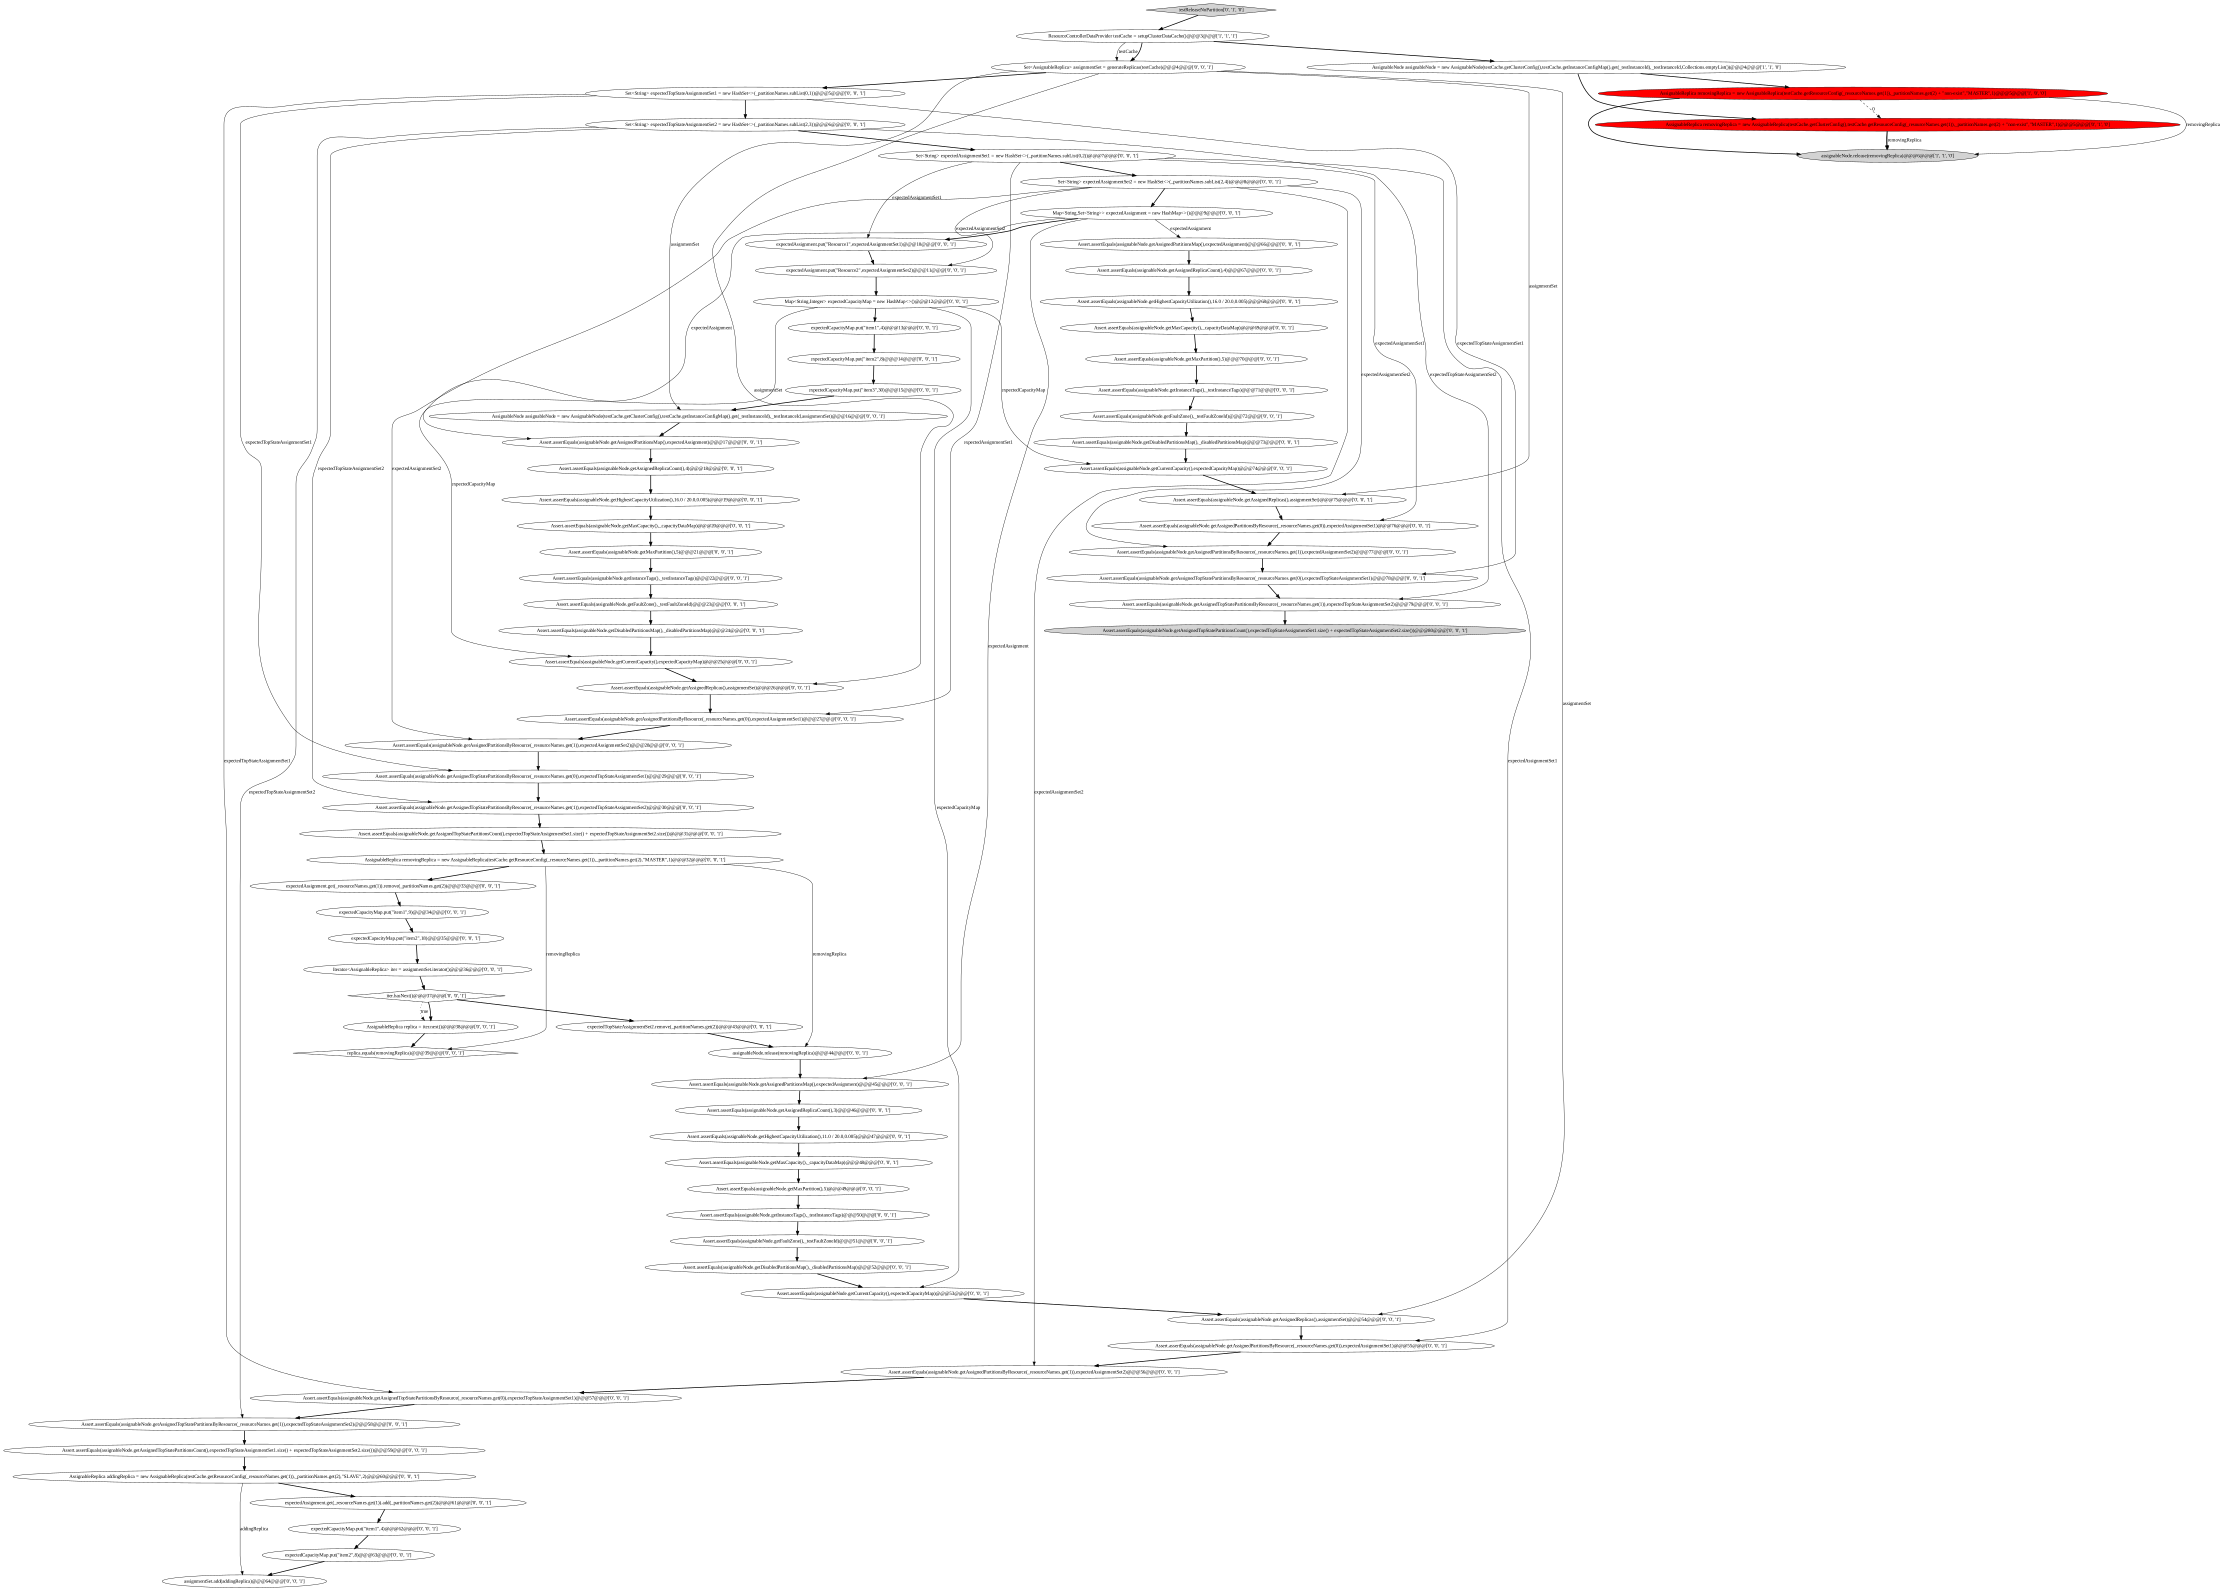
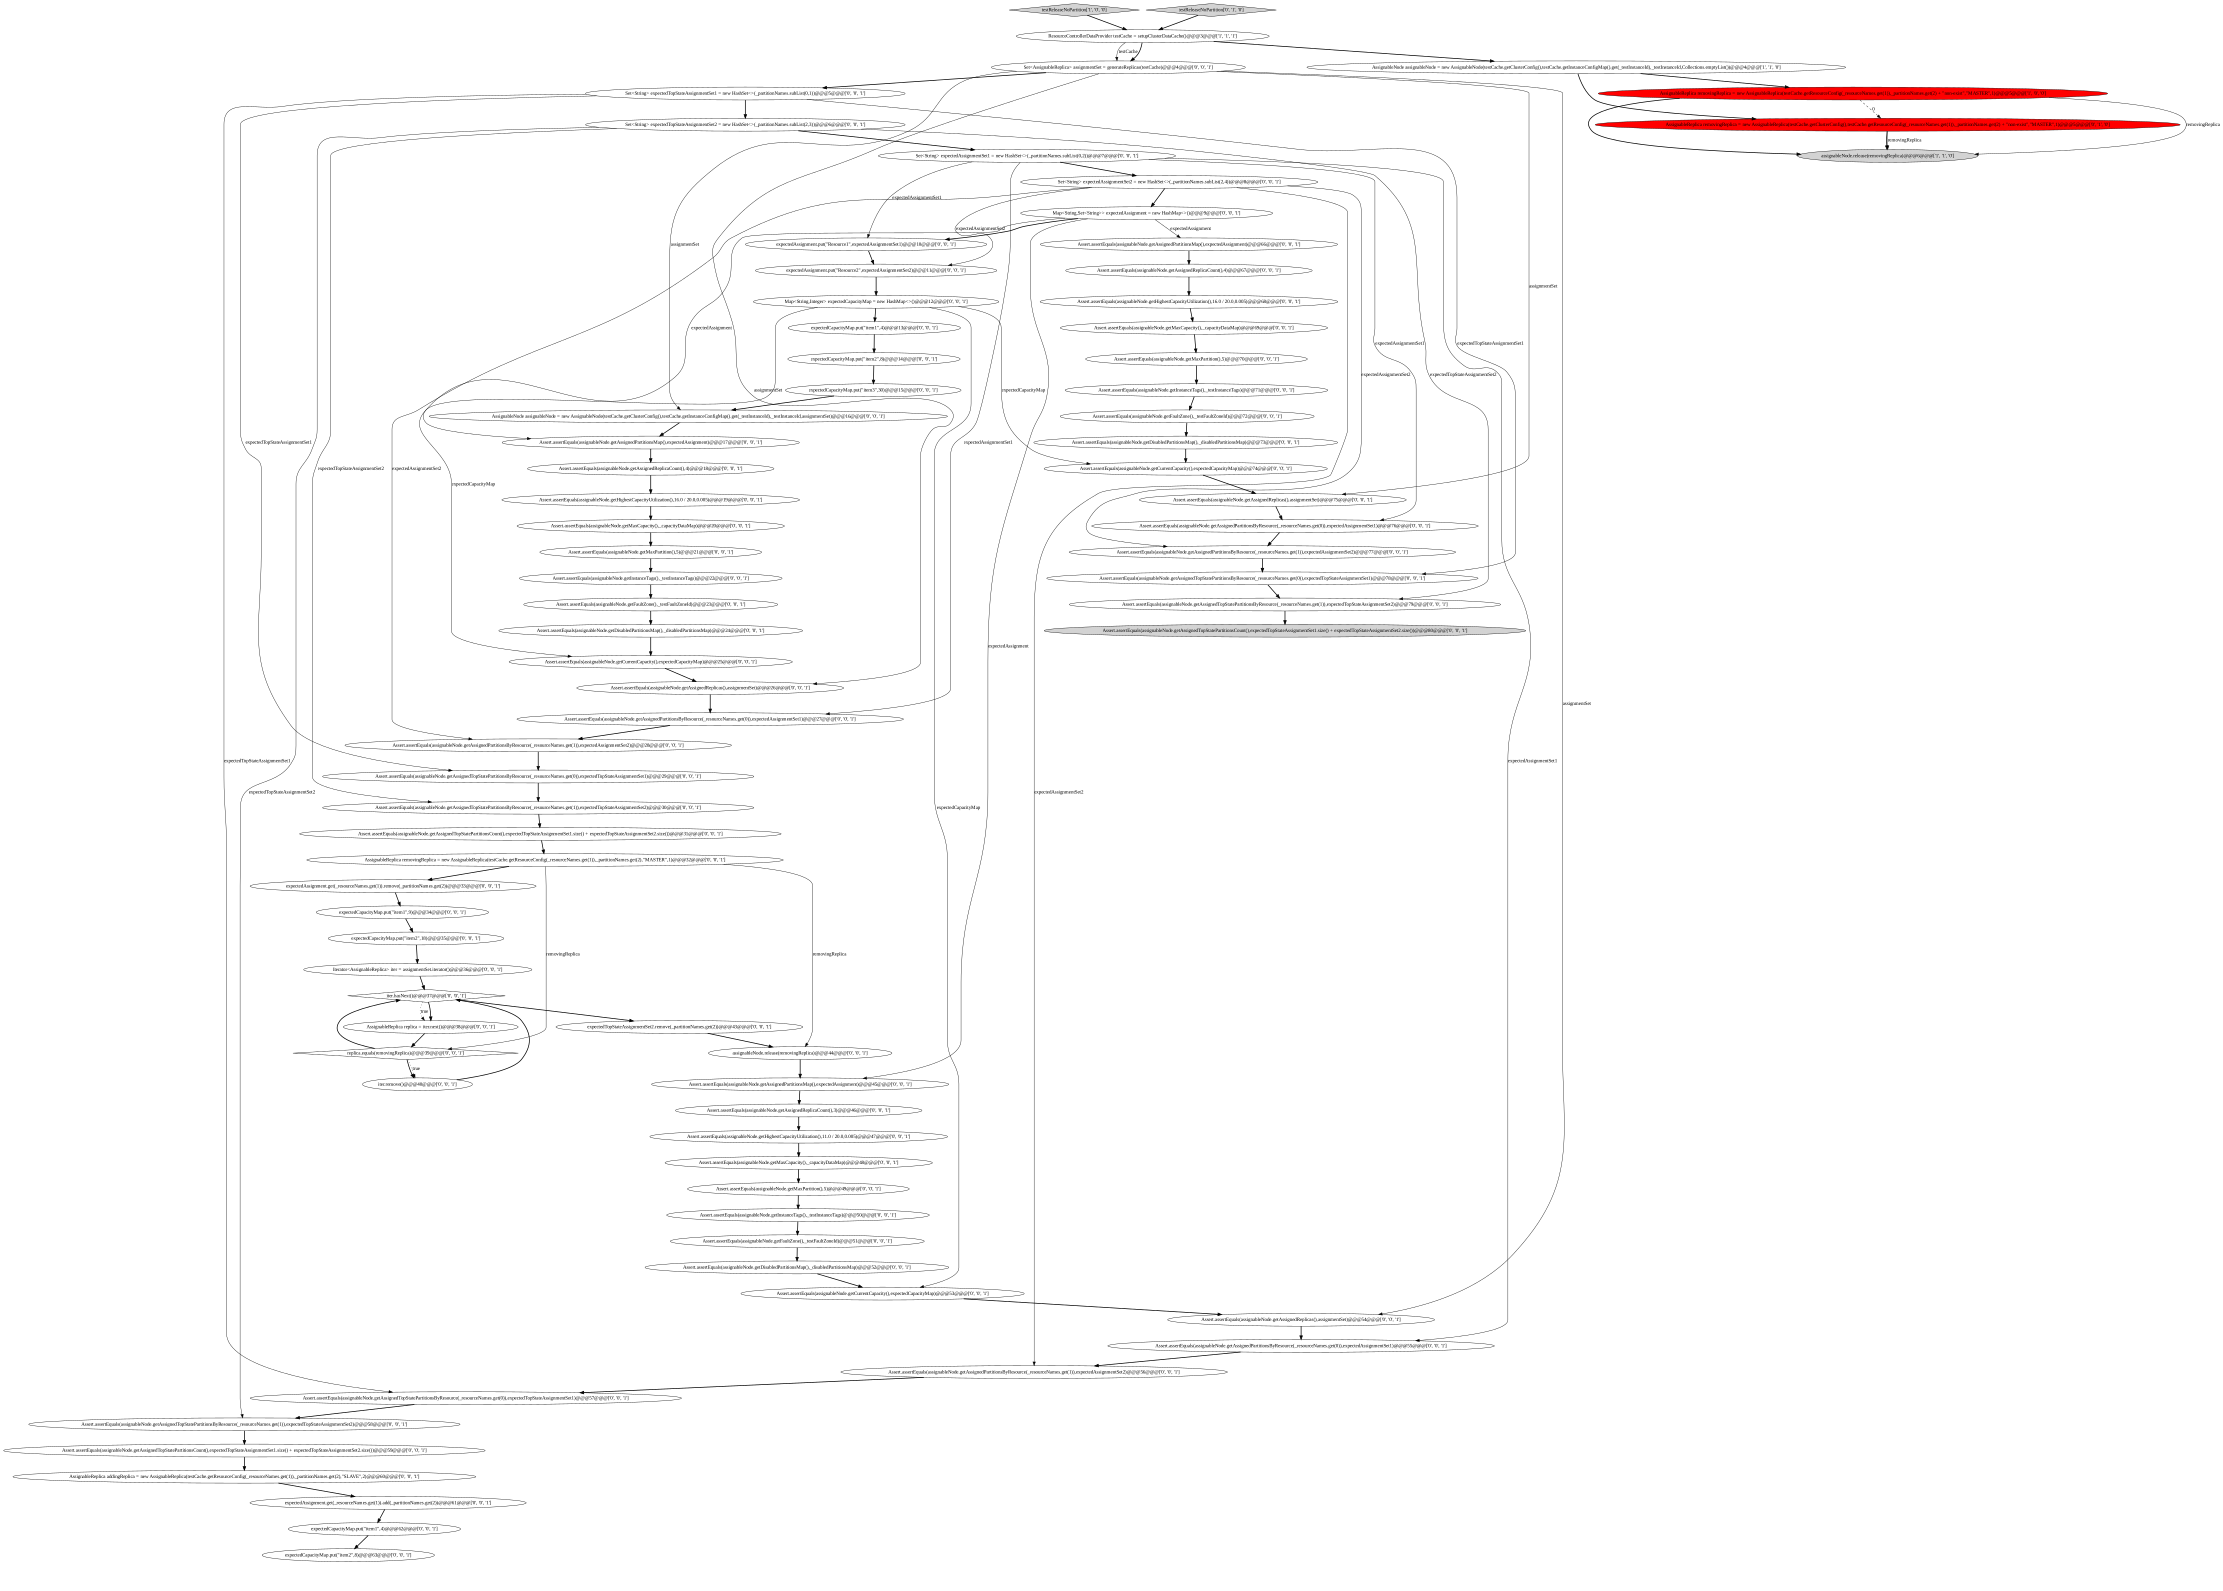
node "testReleaseNoPartition['1', '0', '0']": added
edge "replica.equals(removingReplica)@@@39@@@['0', '0', '1']" -> "iter.hasNext()@@@37@@@['0', '0', '1']": added
node "iter.remove()@@@40@@@['0', '0', '1']": added
node "assignmentSet.add(addingReplica)@@@64@@@['0', '0', '1']": removed
